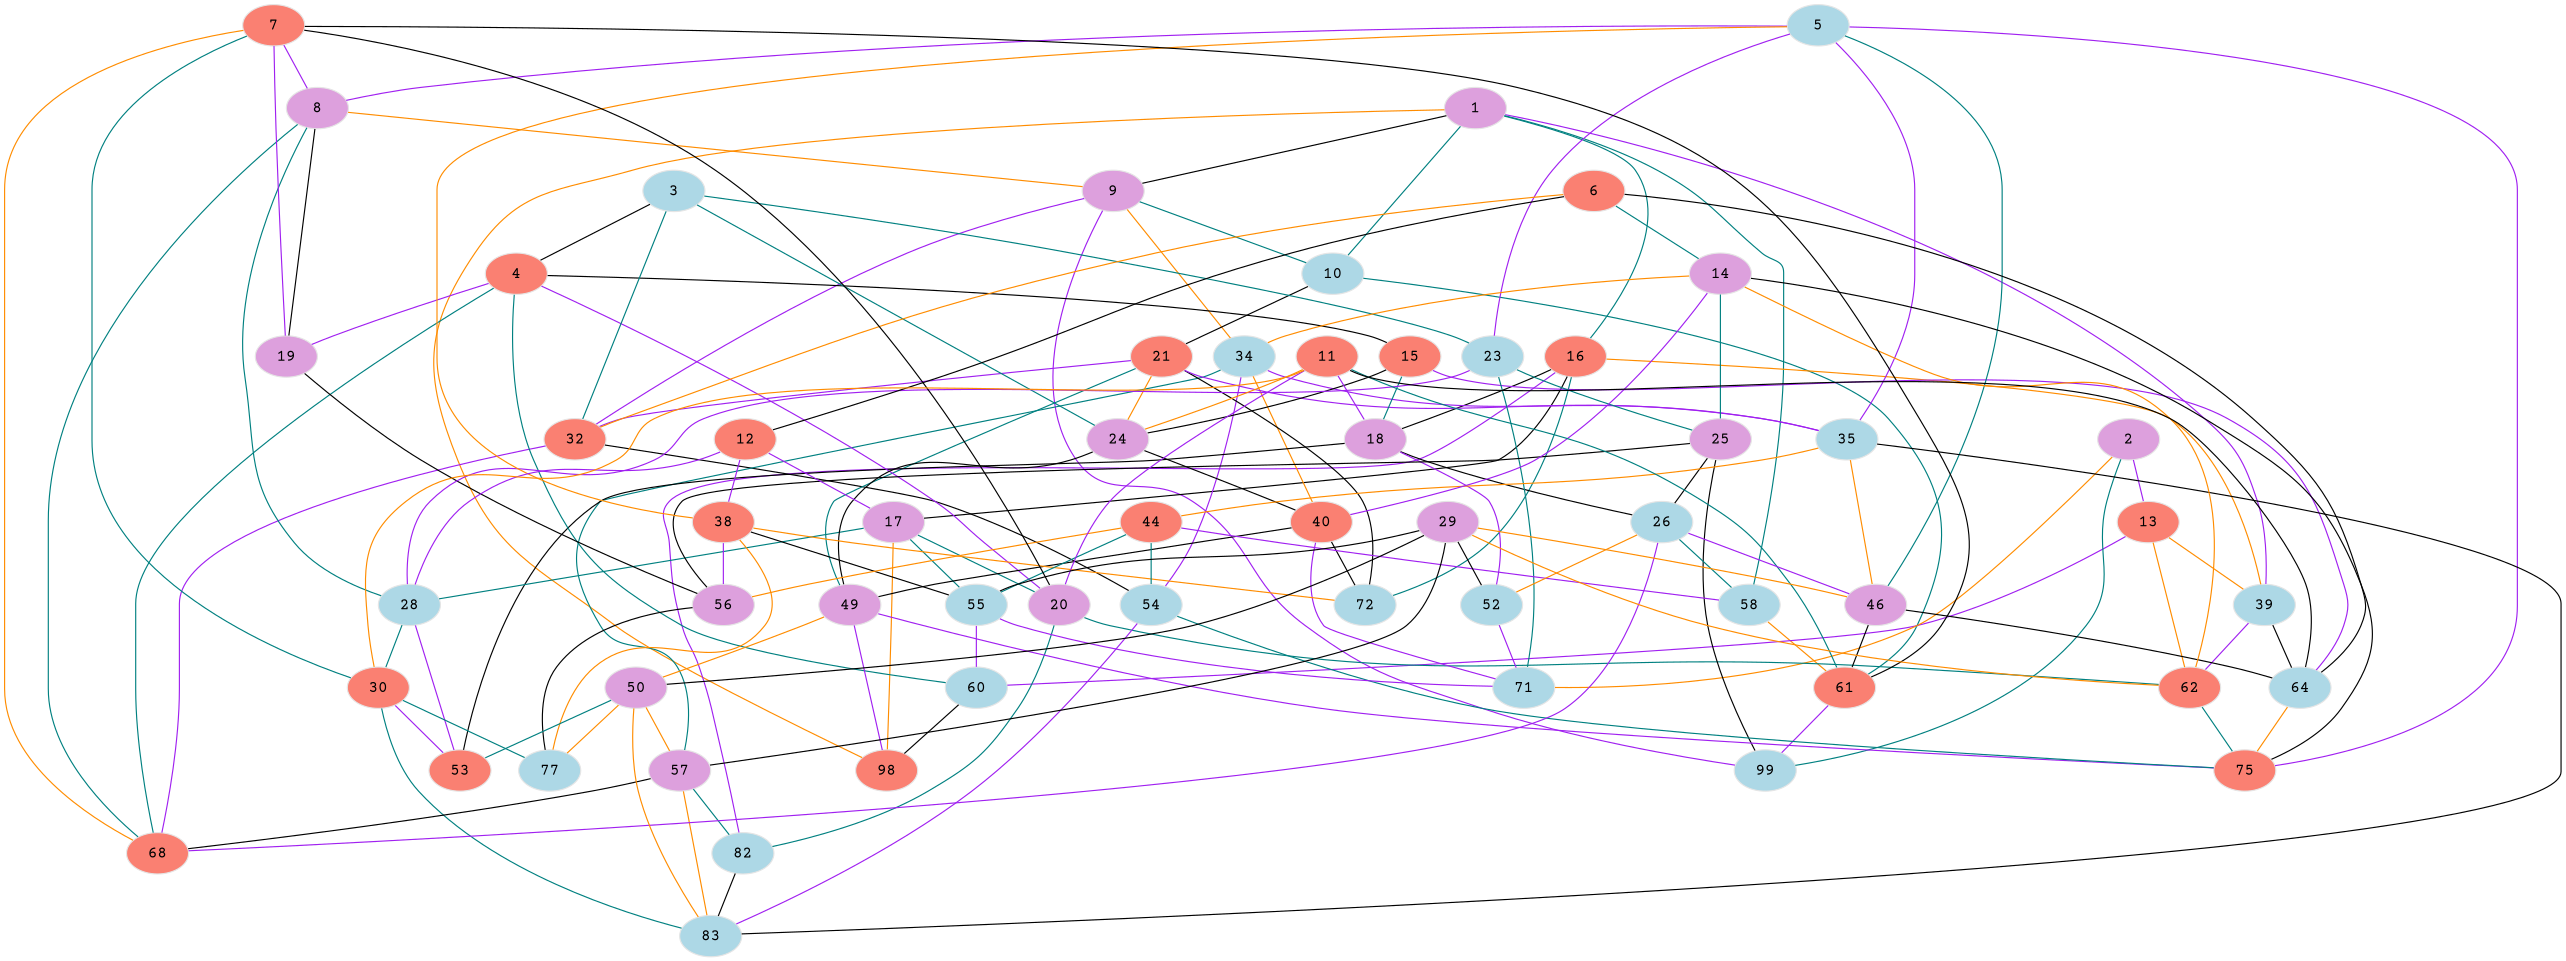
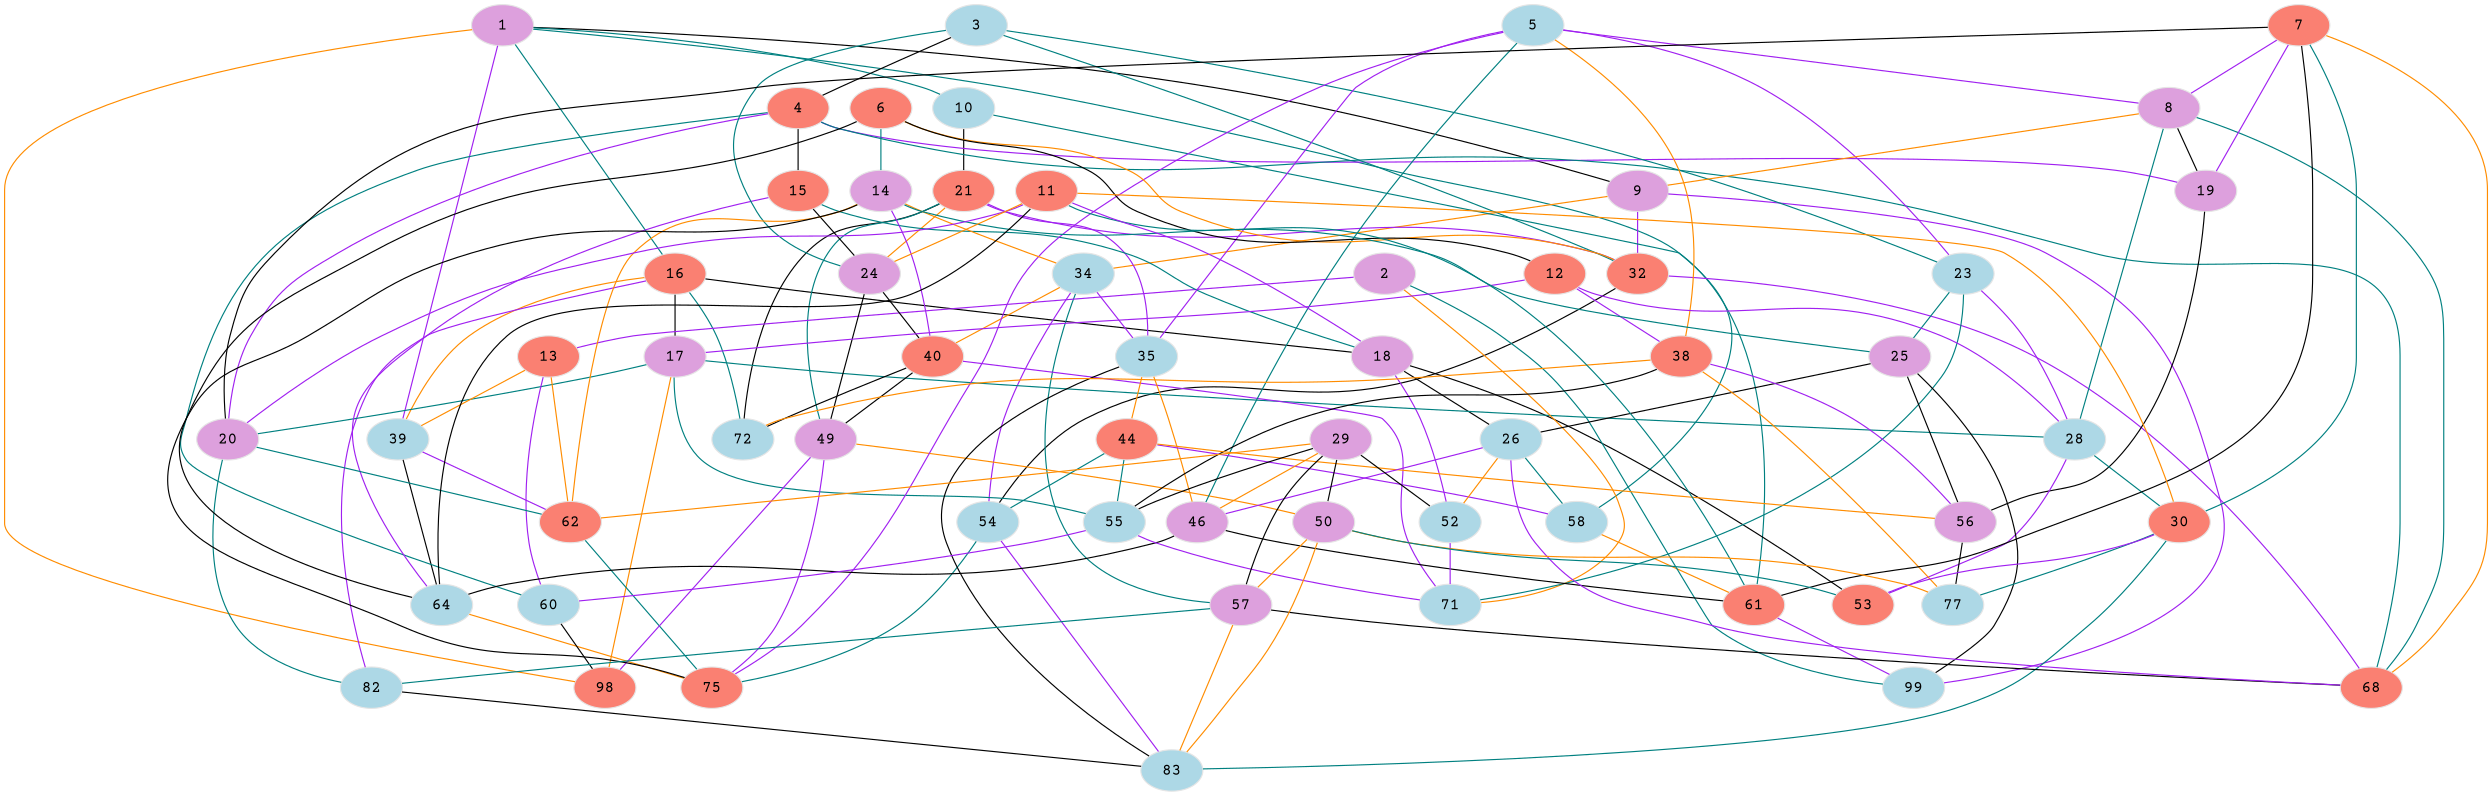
edge "9" -- "10": removed
